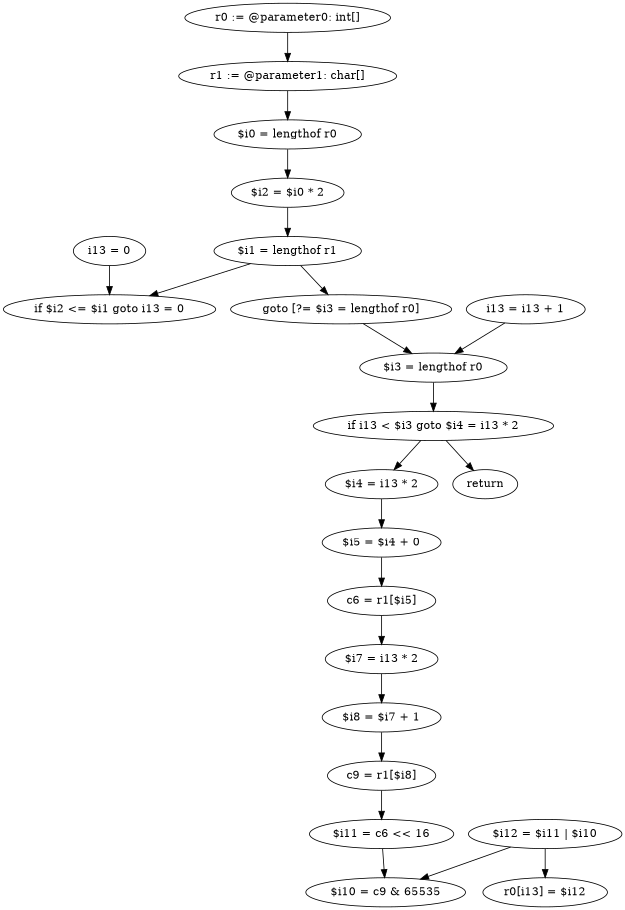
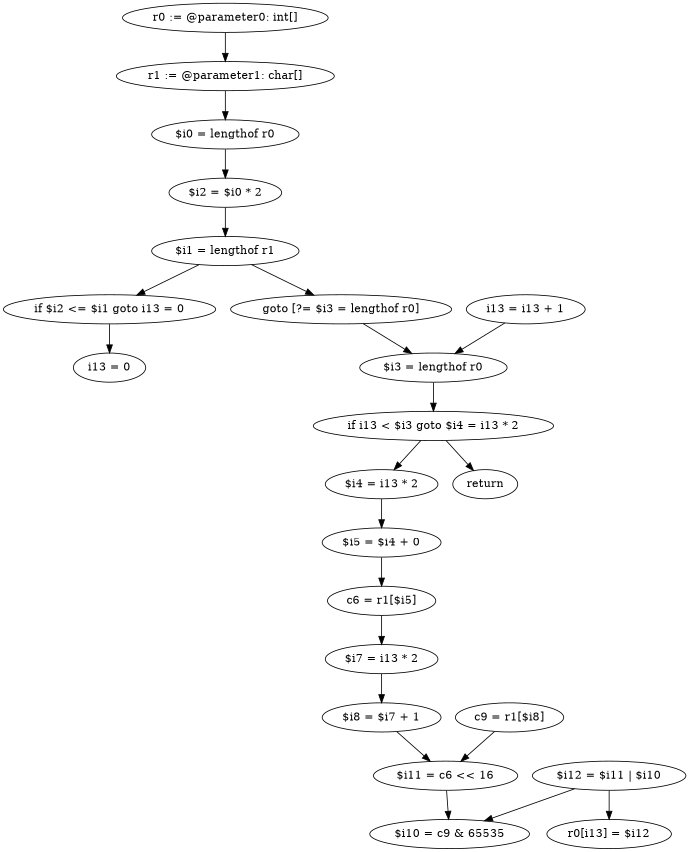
edge "i13 = 0" -> "if $i2 <= $i1 goto i13 = 0": reversed
edge "$i8 = $i7 + 1" -> "c9 = r1[$i8]": now "$i8 = $i7 + 1" -> "$i11 = c6 << 16"
